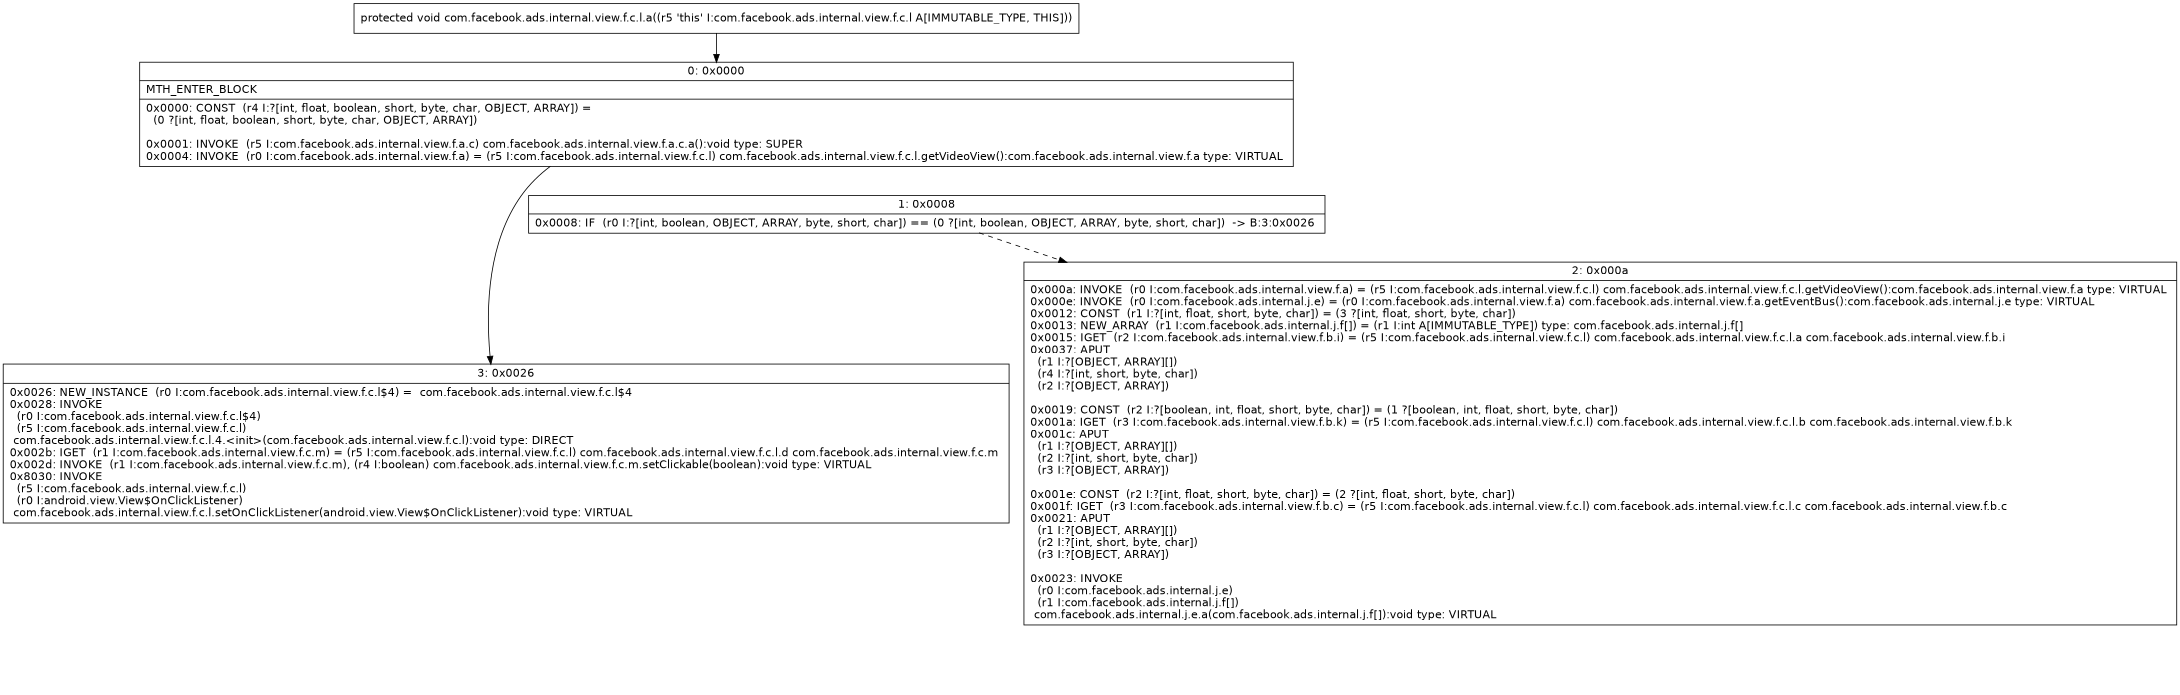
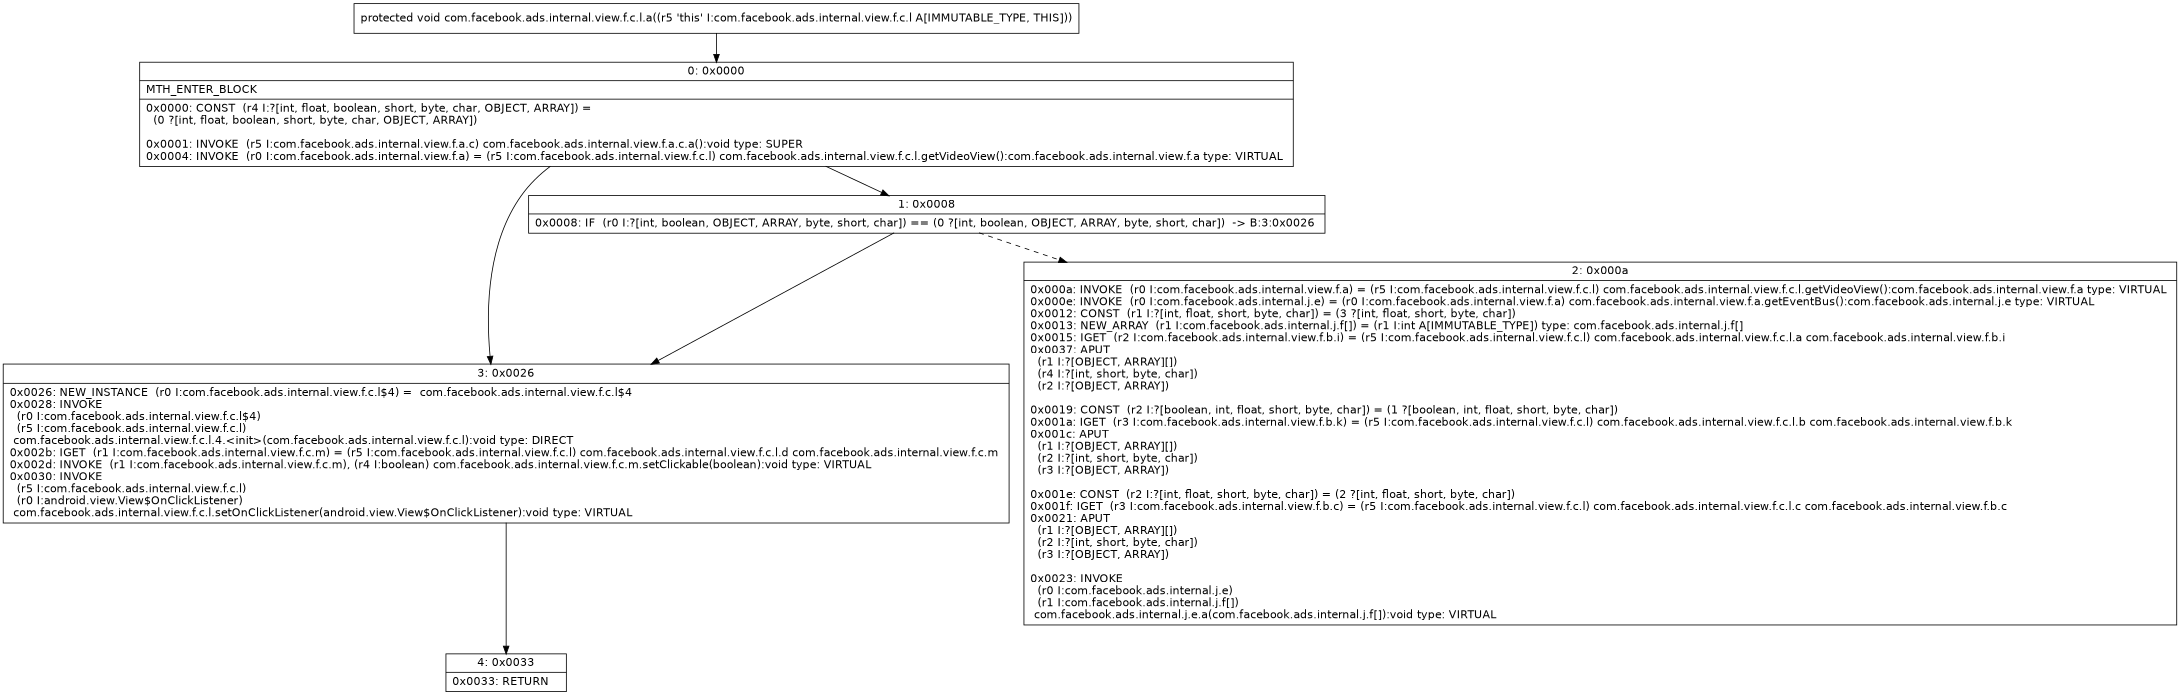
edge "0: 0x0000" -> "1: 0x0008": added
edge "1: 0x0008" -> "3: 0x0026": added
node "3: 0x0026": text "0x8030: INVOKE" -> "0x0030: INVOKE"
node "4: 0x0033": added
